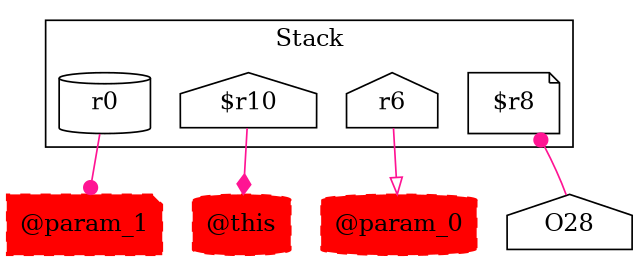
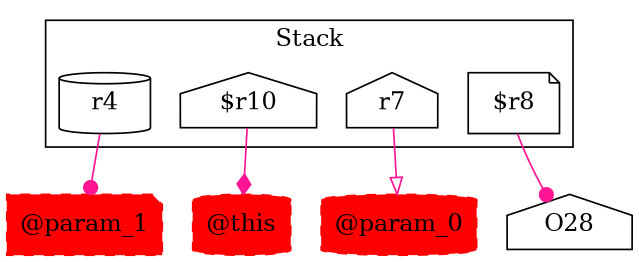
node "r0": label "r0" -> "r4"
node "r6": label "r6" -> "r7"
edge "O28" -> "$r8": reversed
